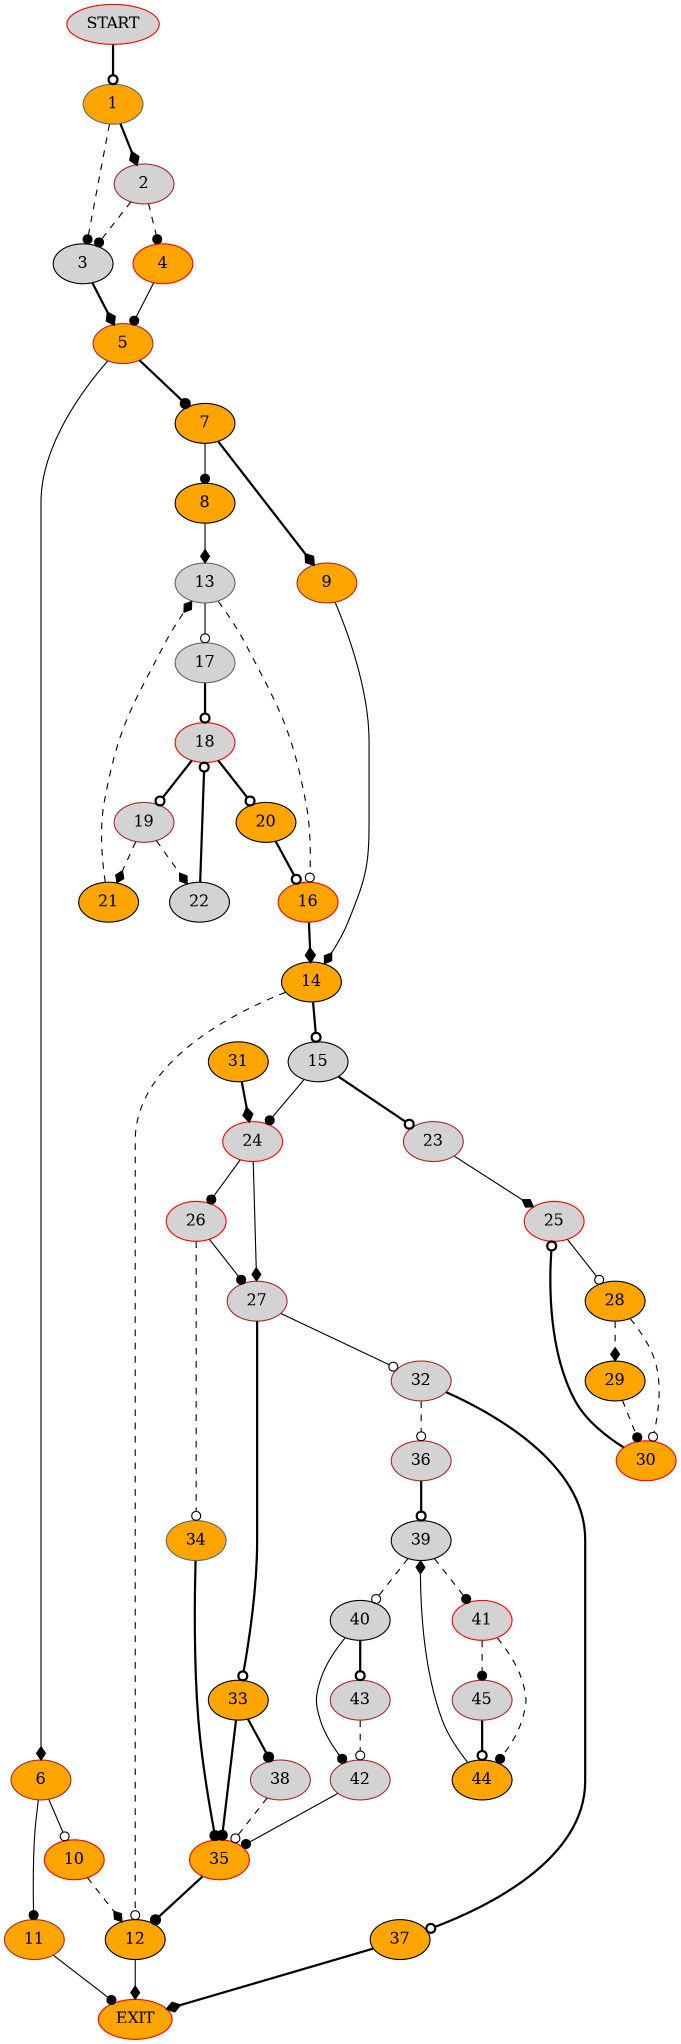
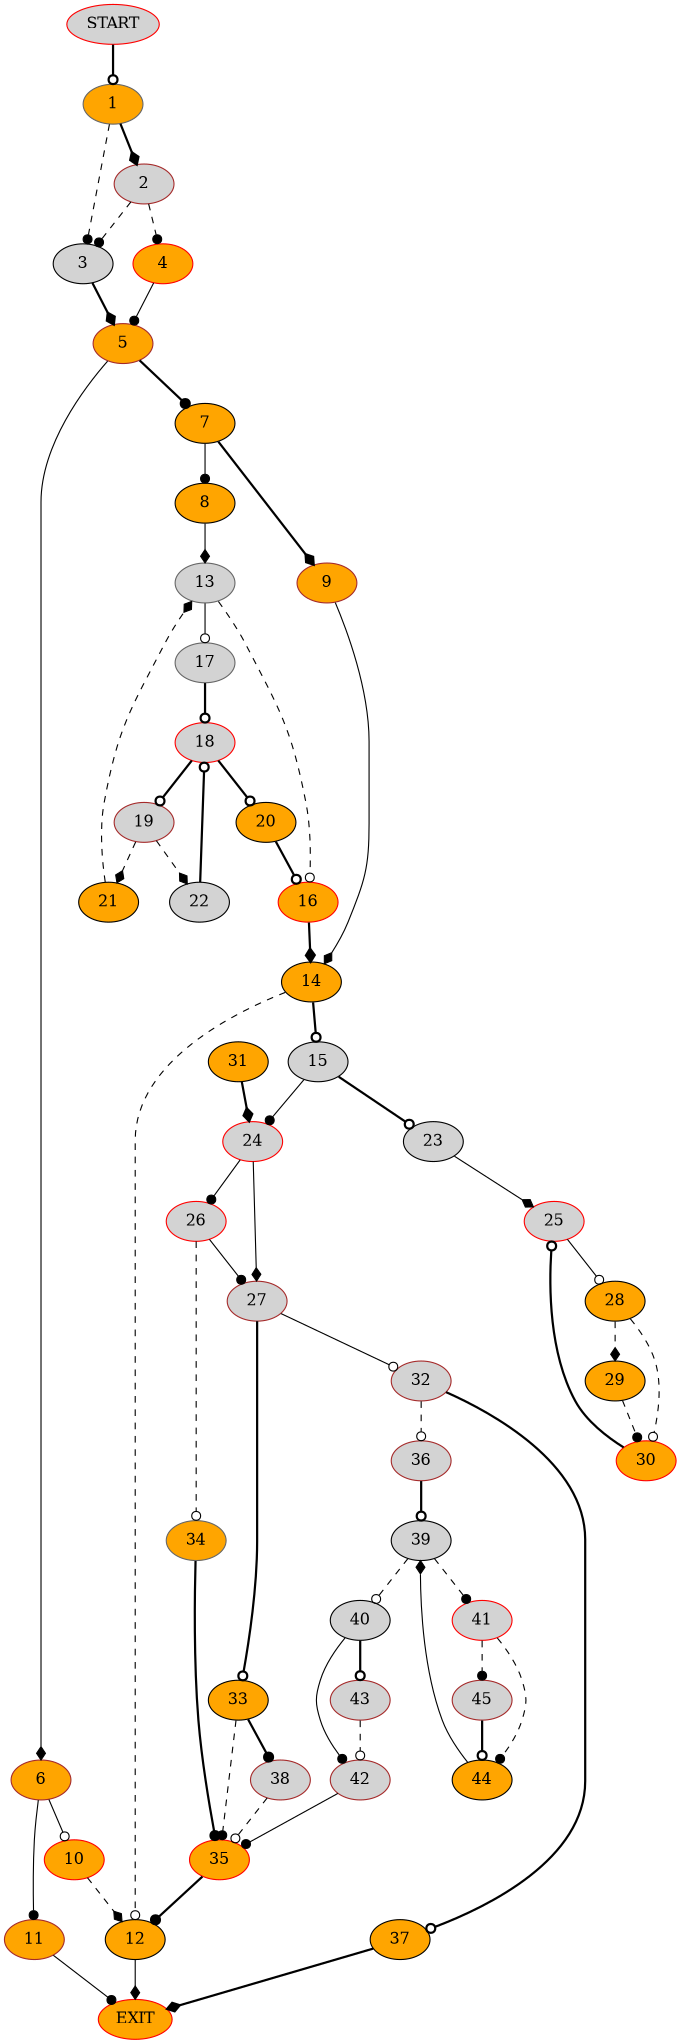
node "23": color brown -> black
edge "33" -> "35": style bold -> dashed
